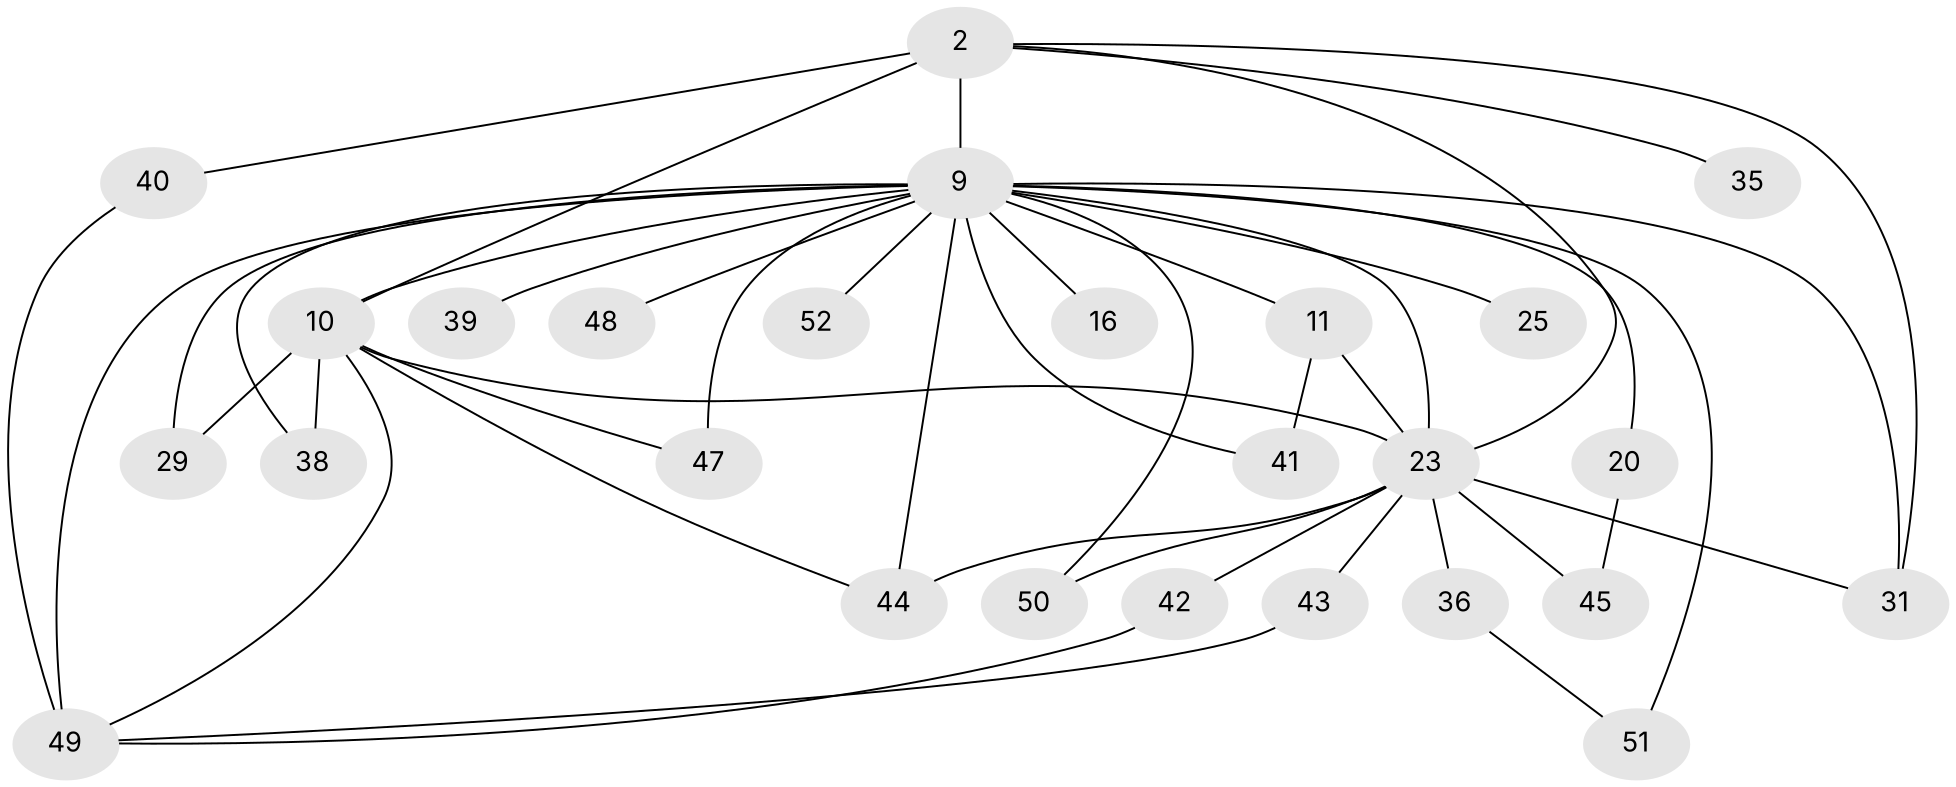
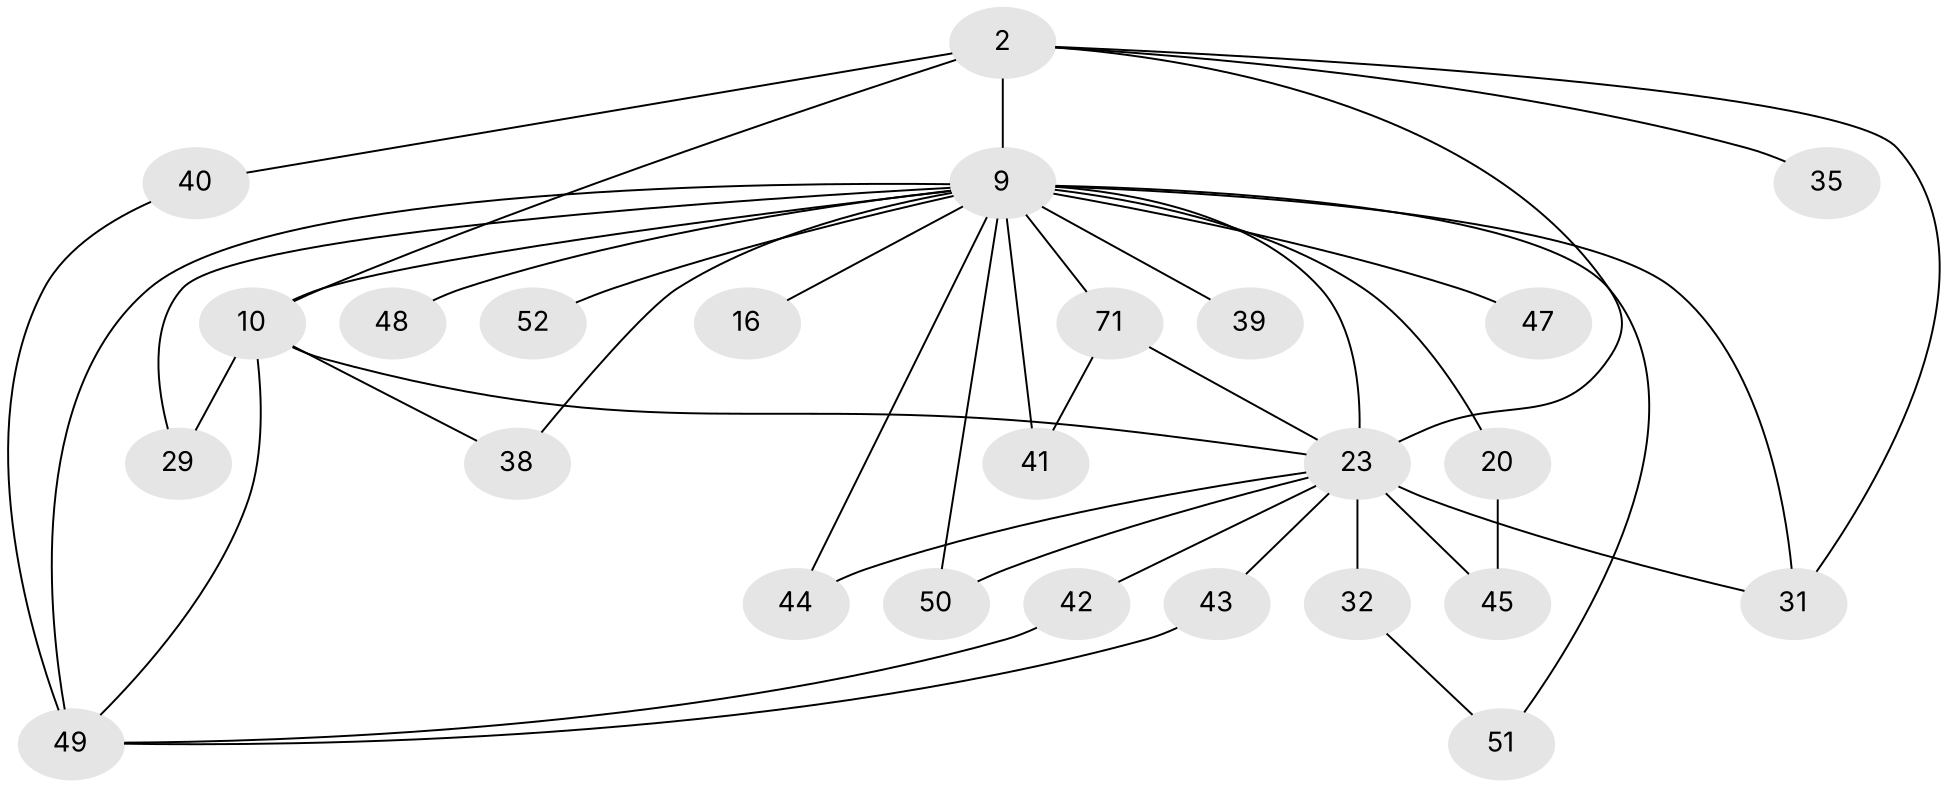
node "11": label "11" -> "71"
node "25": removed
edge "10" -- "47": removed
edge "10" -- "44": removed
node "36": label "36" -> "32"
